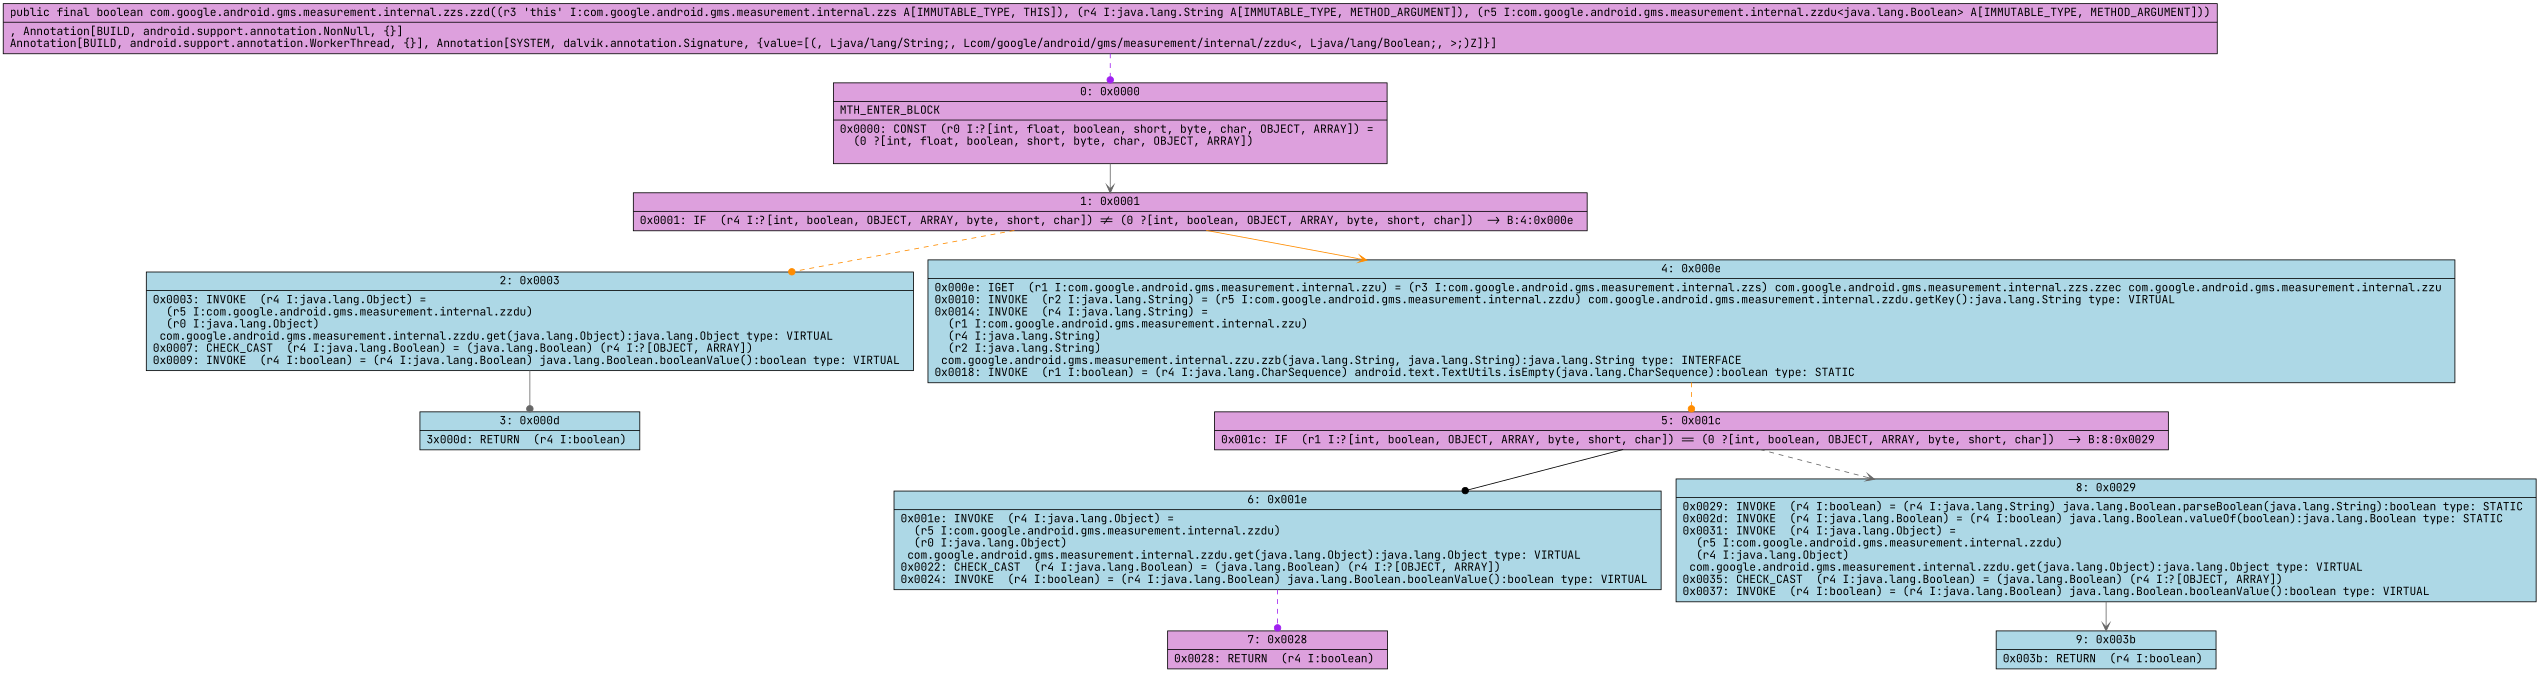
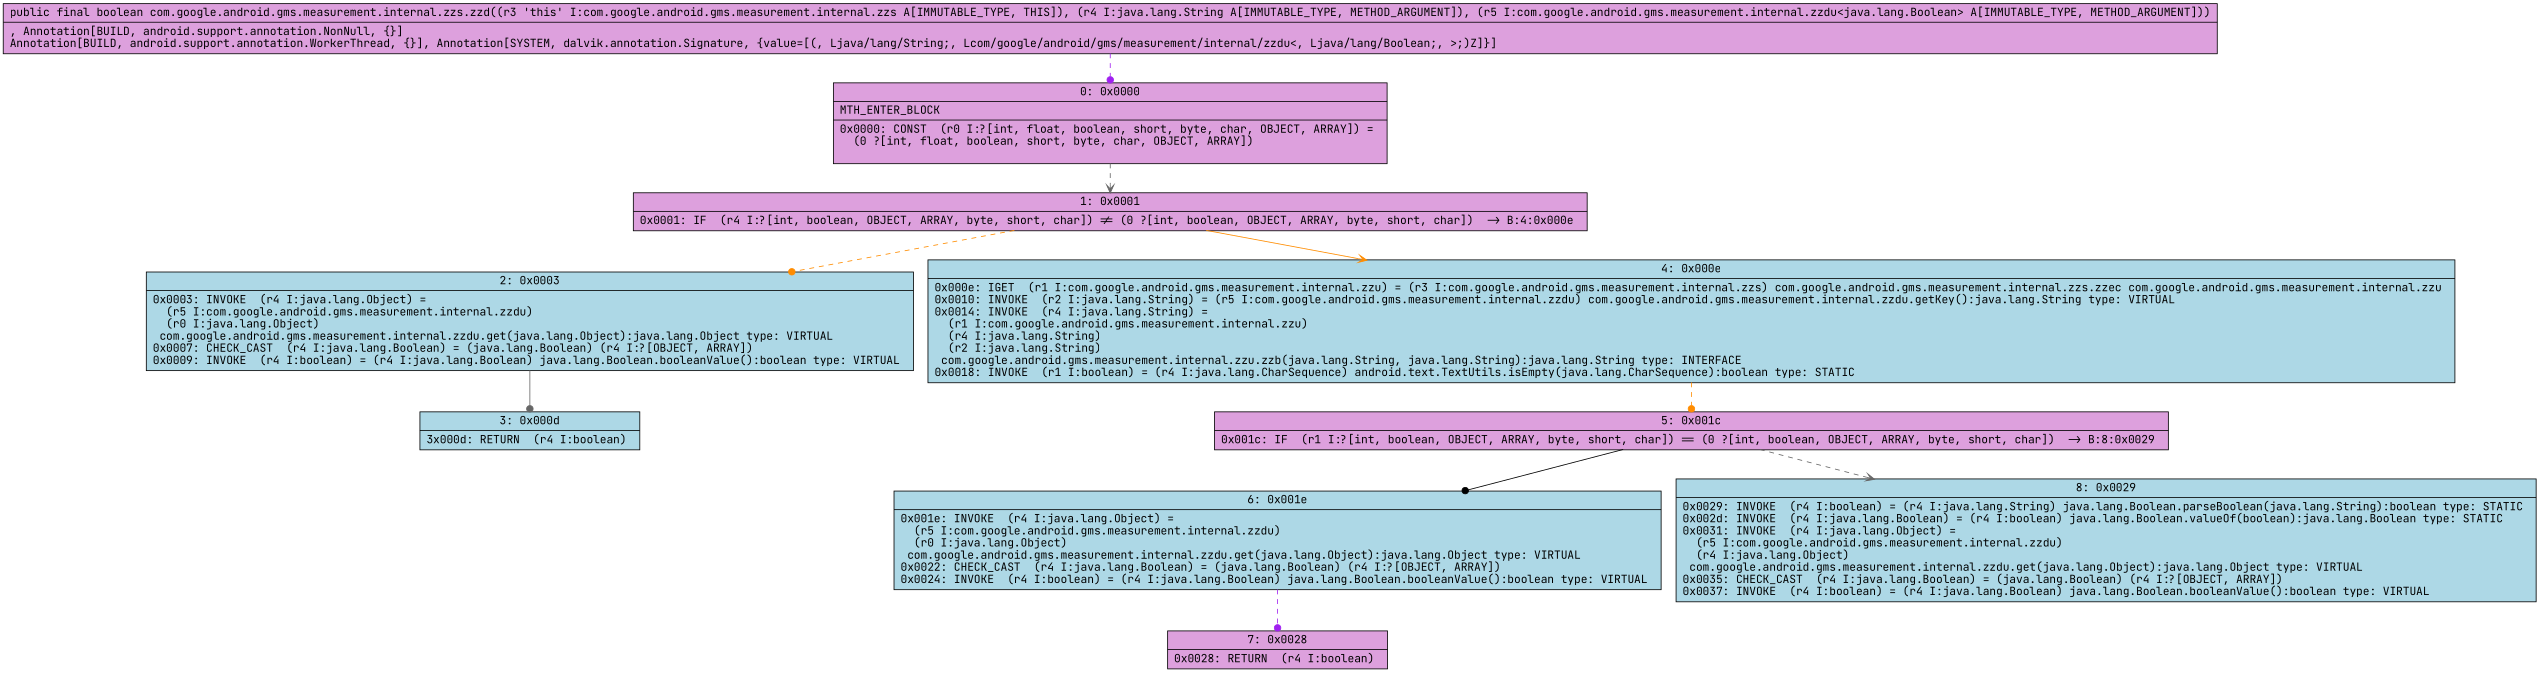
edge "0: 0x0000" -> "1: 0x0001": style solid -> dashed
node "9: 0x003b": removed
